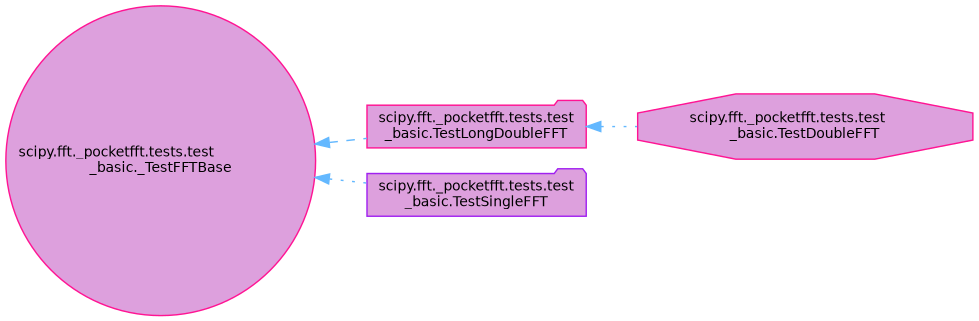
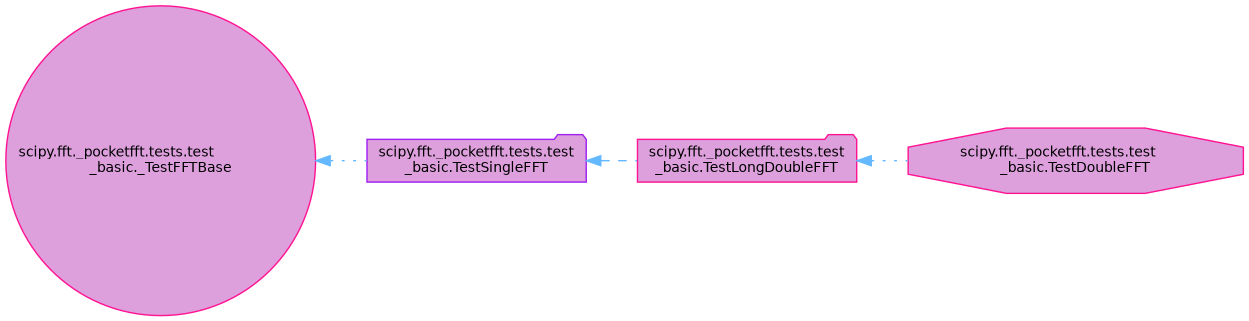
edge "scipy.fft._pocketfft.tests.test _basic.TestLongDoubleFFT" -> "scipy.fft._pocketfft.tests.test _basic._TestFFTBase": now "scipy.fft._pocketfft.tests.test _basic.TestLongDoubleFFT" -> "scipy.fft._pocketfft.tests.test _basic.TestSingleFFT"
